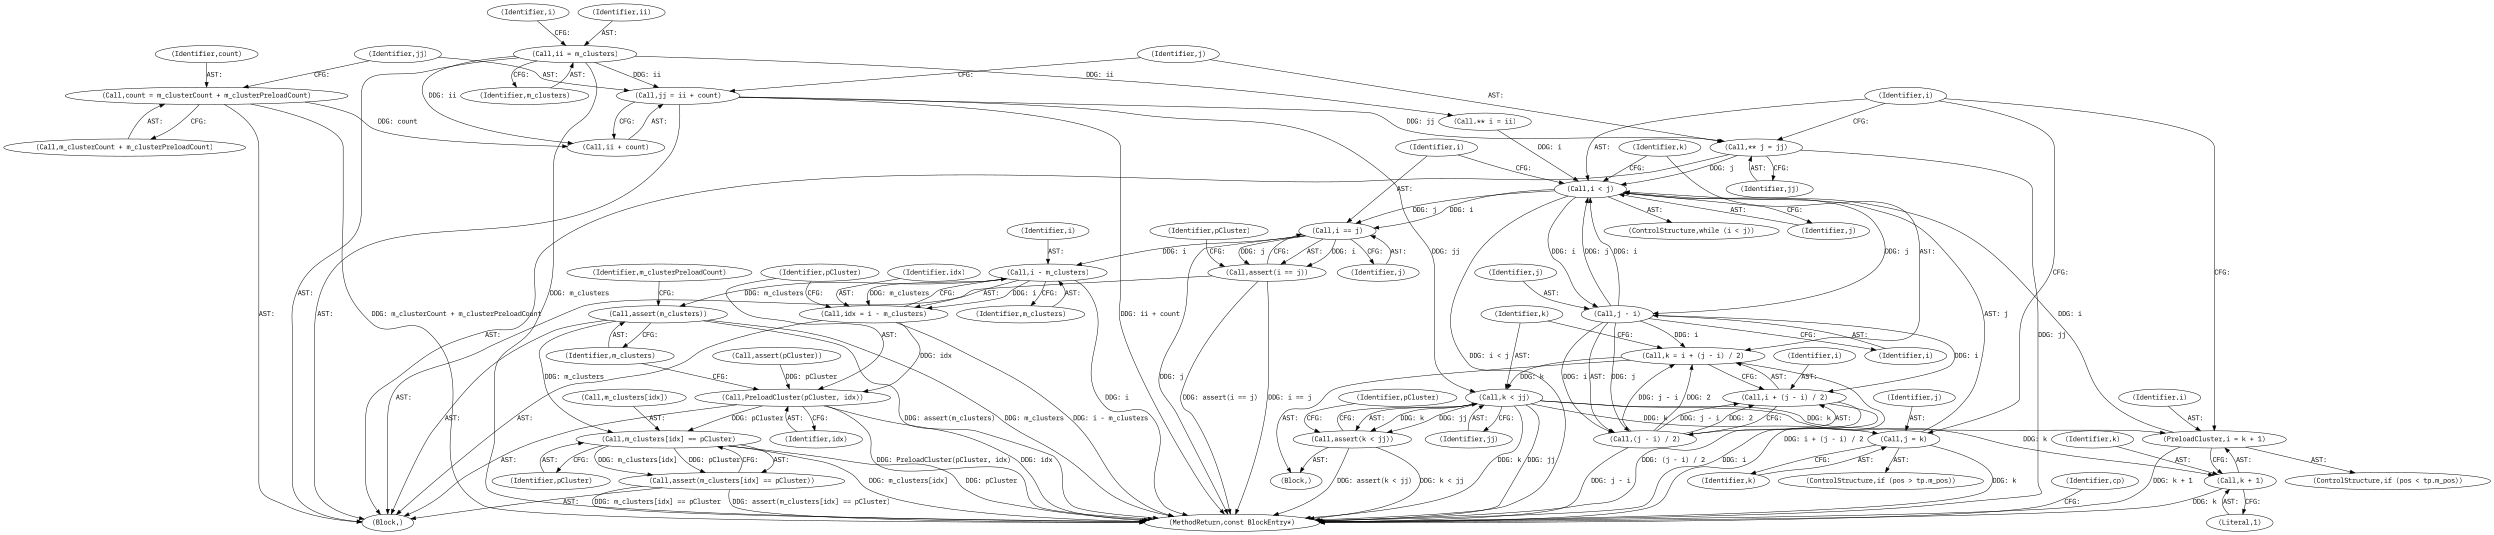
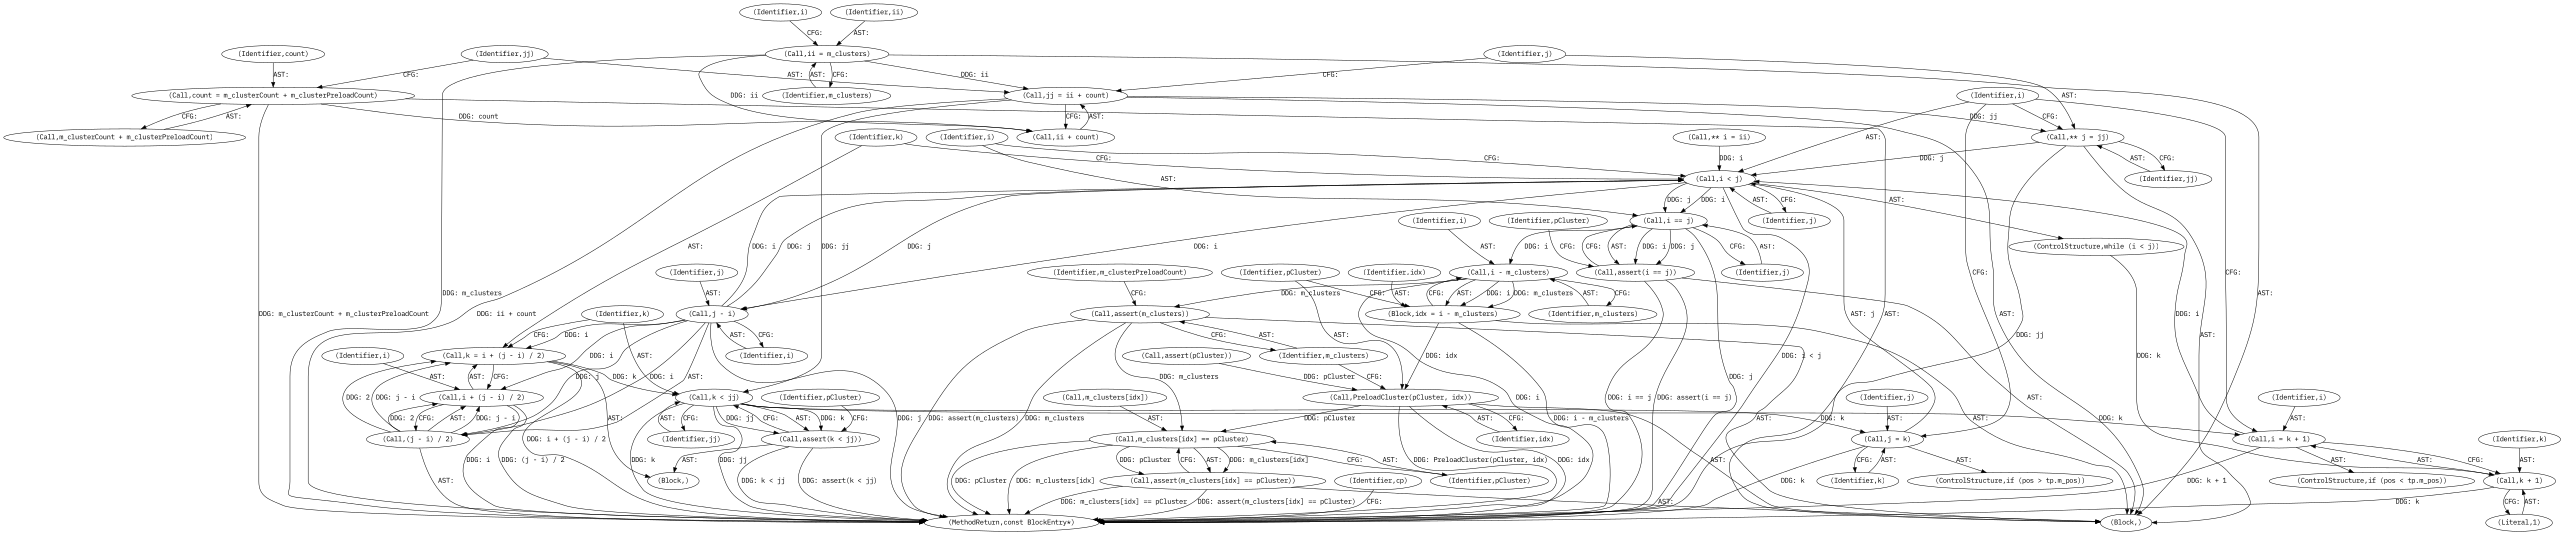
edge "(Call,ii = m_clusters)" -> "(Call,** i = ii)": removed, label "DDG: ii"
node "(Call,idx = i - m_clusters)": label "(Call,idx = i - m_clusters)" -> "(Block,idx = i - m_clusters)"
edge "(Call,j - i)" -> "(MethodReturn,const BlockEntry*)": added, label "DDG: j"
edge "(Call,k < jj)" -> "(Call,k + 1)": now "(ControlStructure,while (i < j))" -> "(Call,k + 1)"
node "(PreloadCluster,i = k + 1)": label "(PreloadCluster,i = k + 1)" -> "(Call,i = k + 1)"
edge "(Call,(j - i) / 2)" -> "(MethodReturn,const BlockEntry*)": label "DDG: j - i" -> "AST: "
